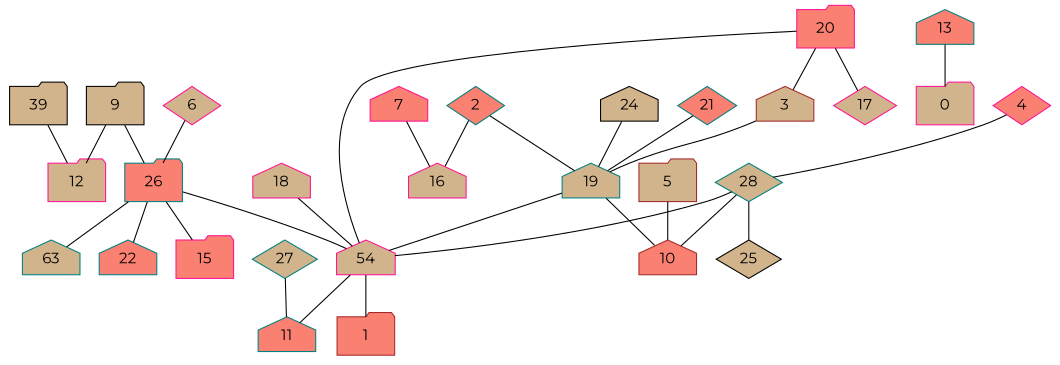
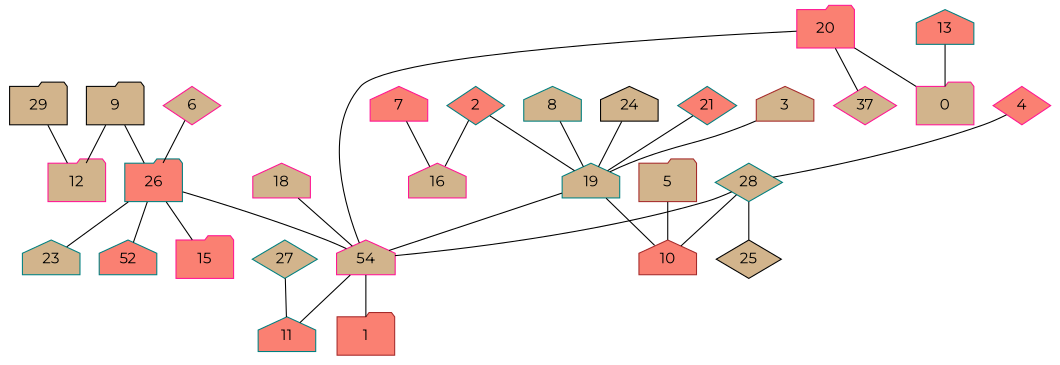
edge "20" -- "3": now "20" -- "0"
node "39": label "39" -> "29"
node "8": added
node "17": label "17" -> "37"
node "63": label "63" -> "23"
node "22": label "22" -> "52"
